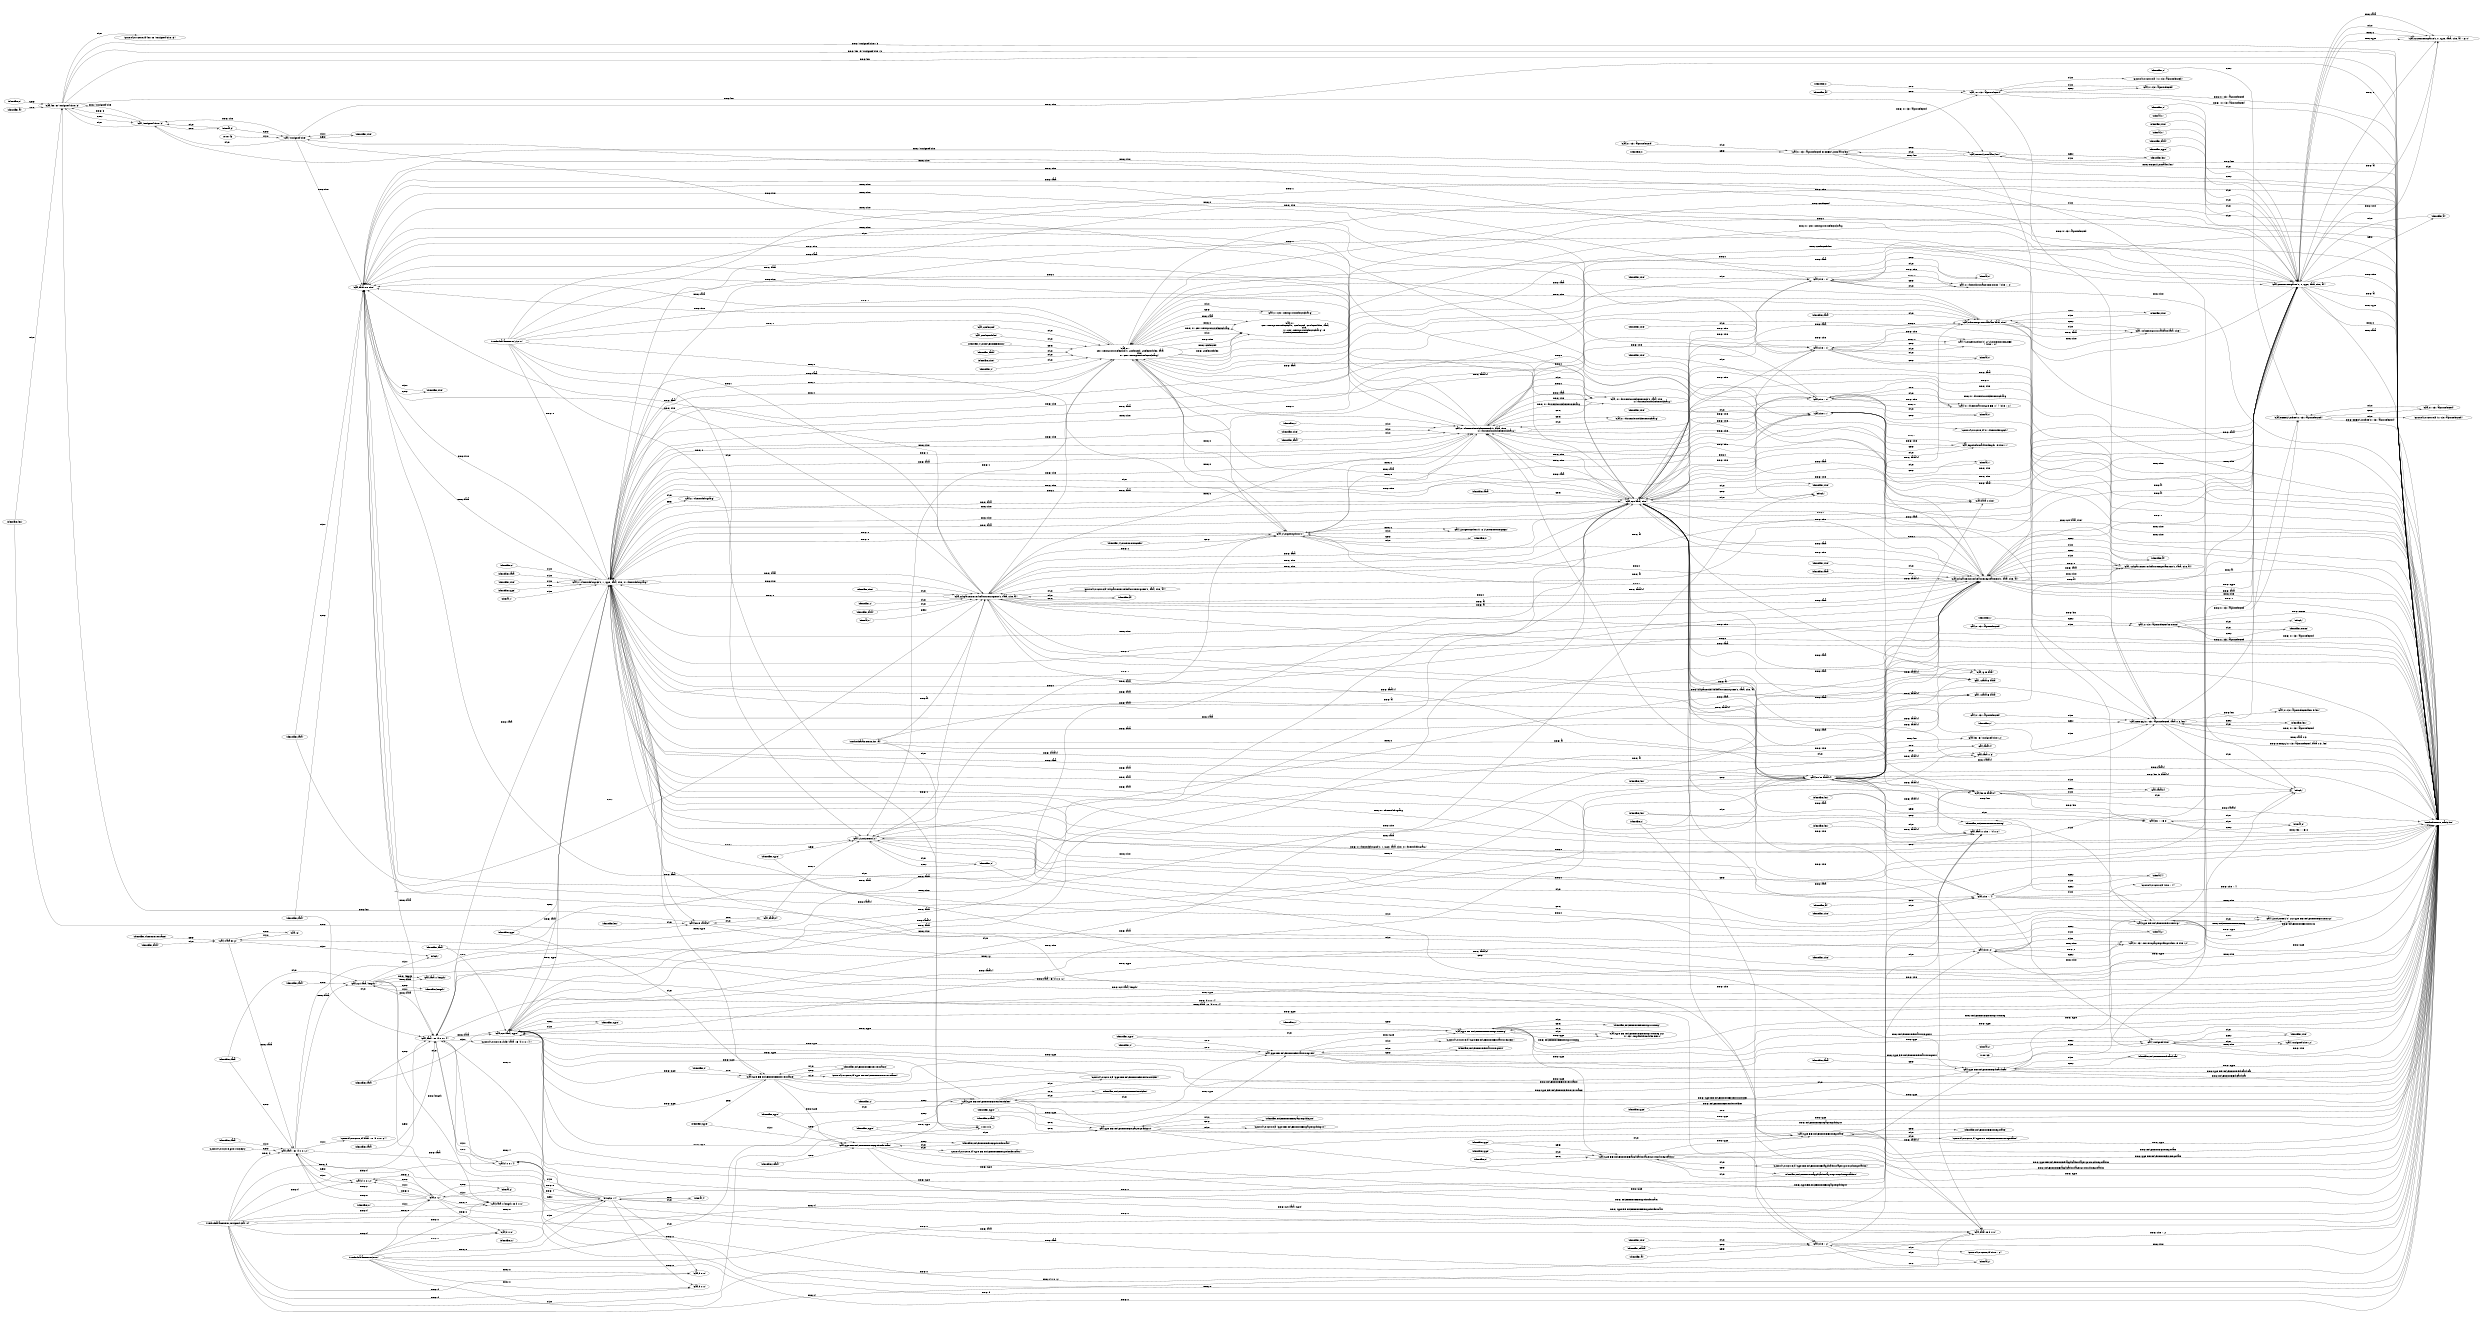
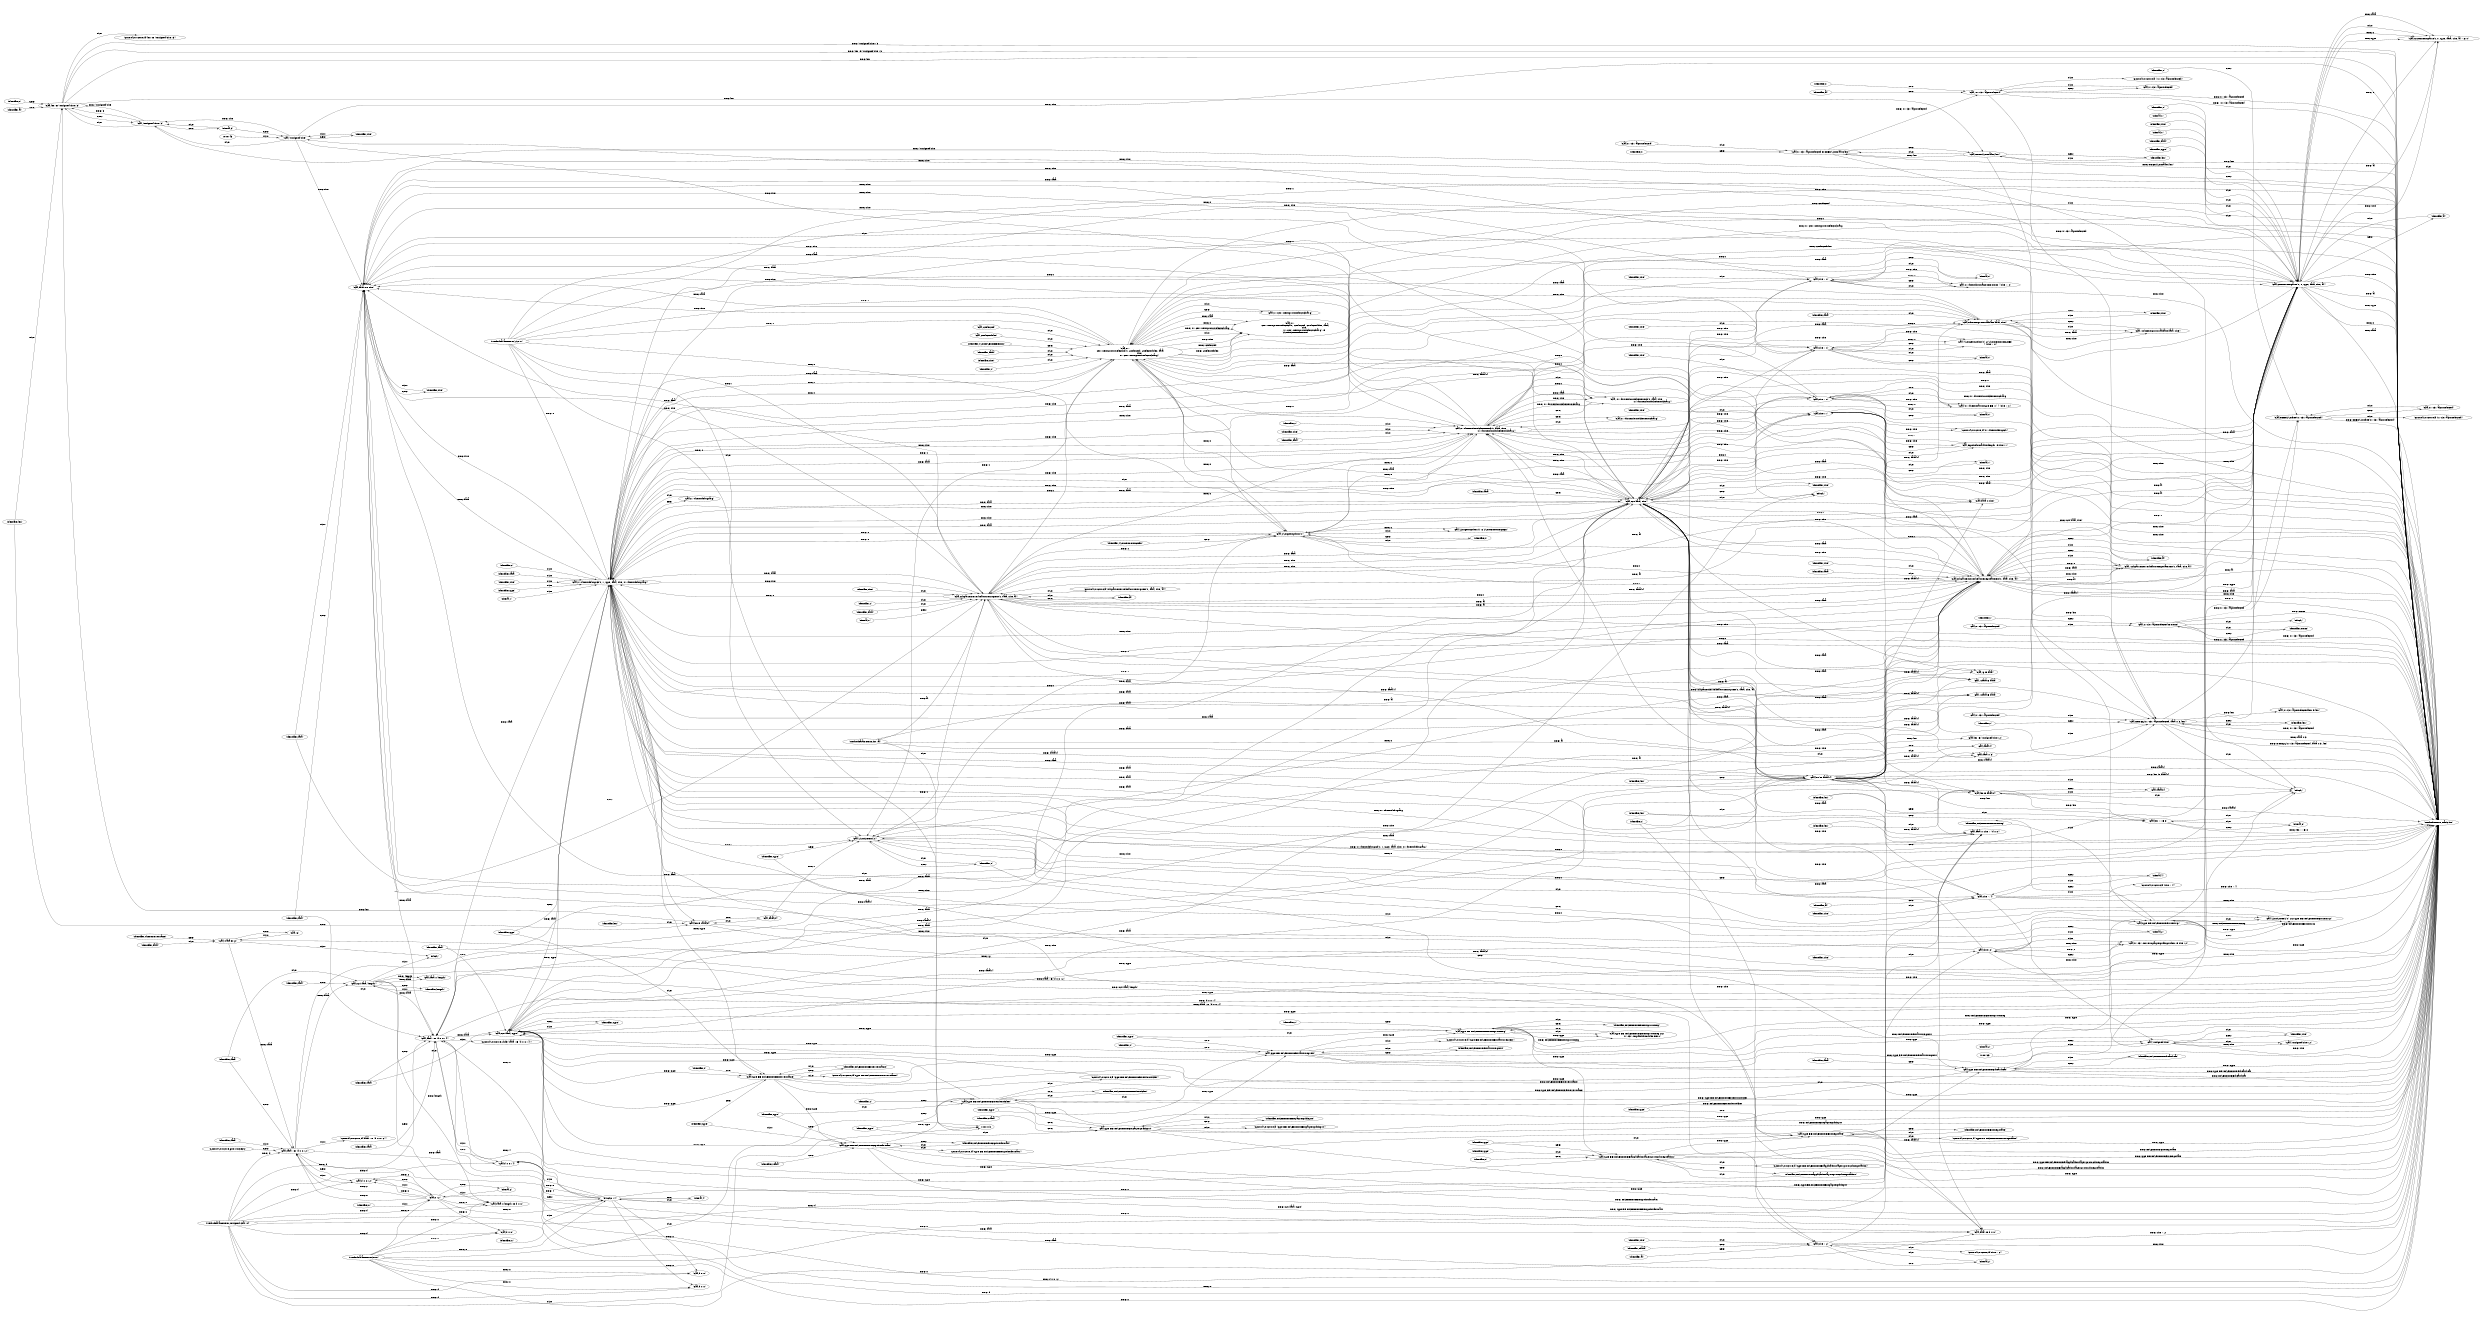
edge "(Call,size - 1)" -> "(Call,data += size)": now "(Call,size - 1)" -> "(ControlStructure,if (s->tlsext_debug_cb))"
edge "(Call,len |= data[1])" -> "(Identifier,TLSEXT_TYPE_use_srtp)": now "(Call,len |= data[1])" -> "(Call,custom_ext_parse(s, 0, type, data, size, al))"
edge "(MethodParameterIn,unsigned char *d)" -> "(Call,data != d + n)": removed, label "DDG: d"
